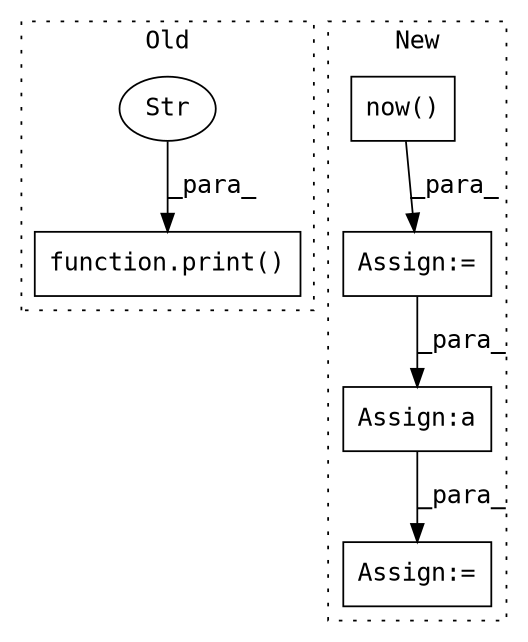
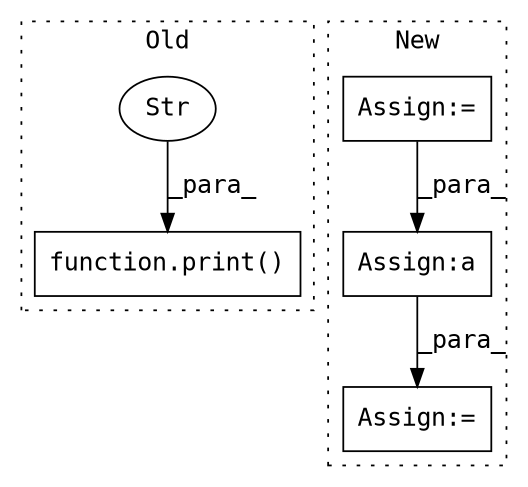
node "now()": removed
